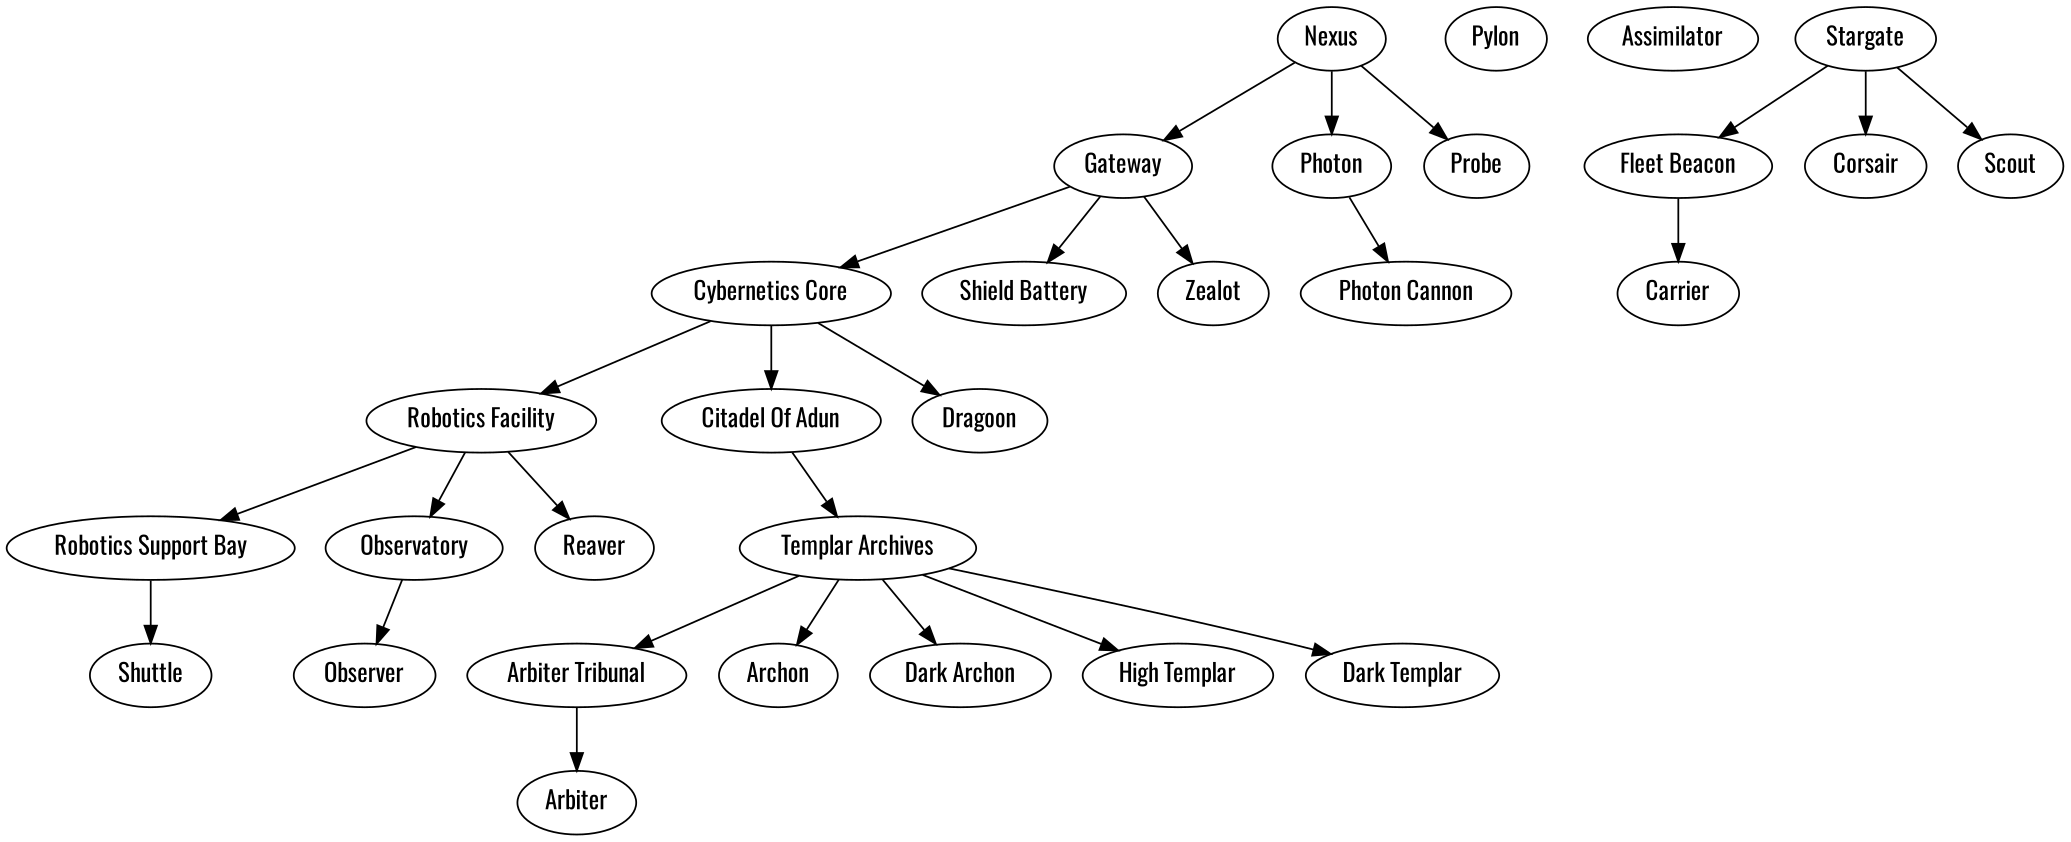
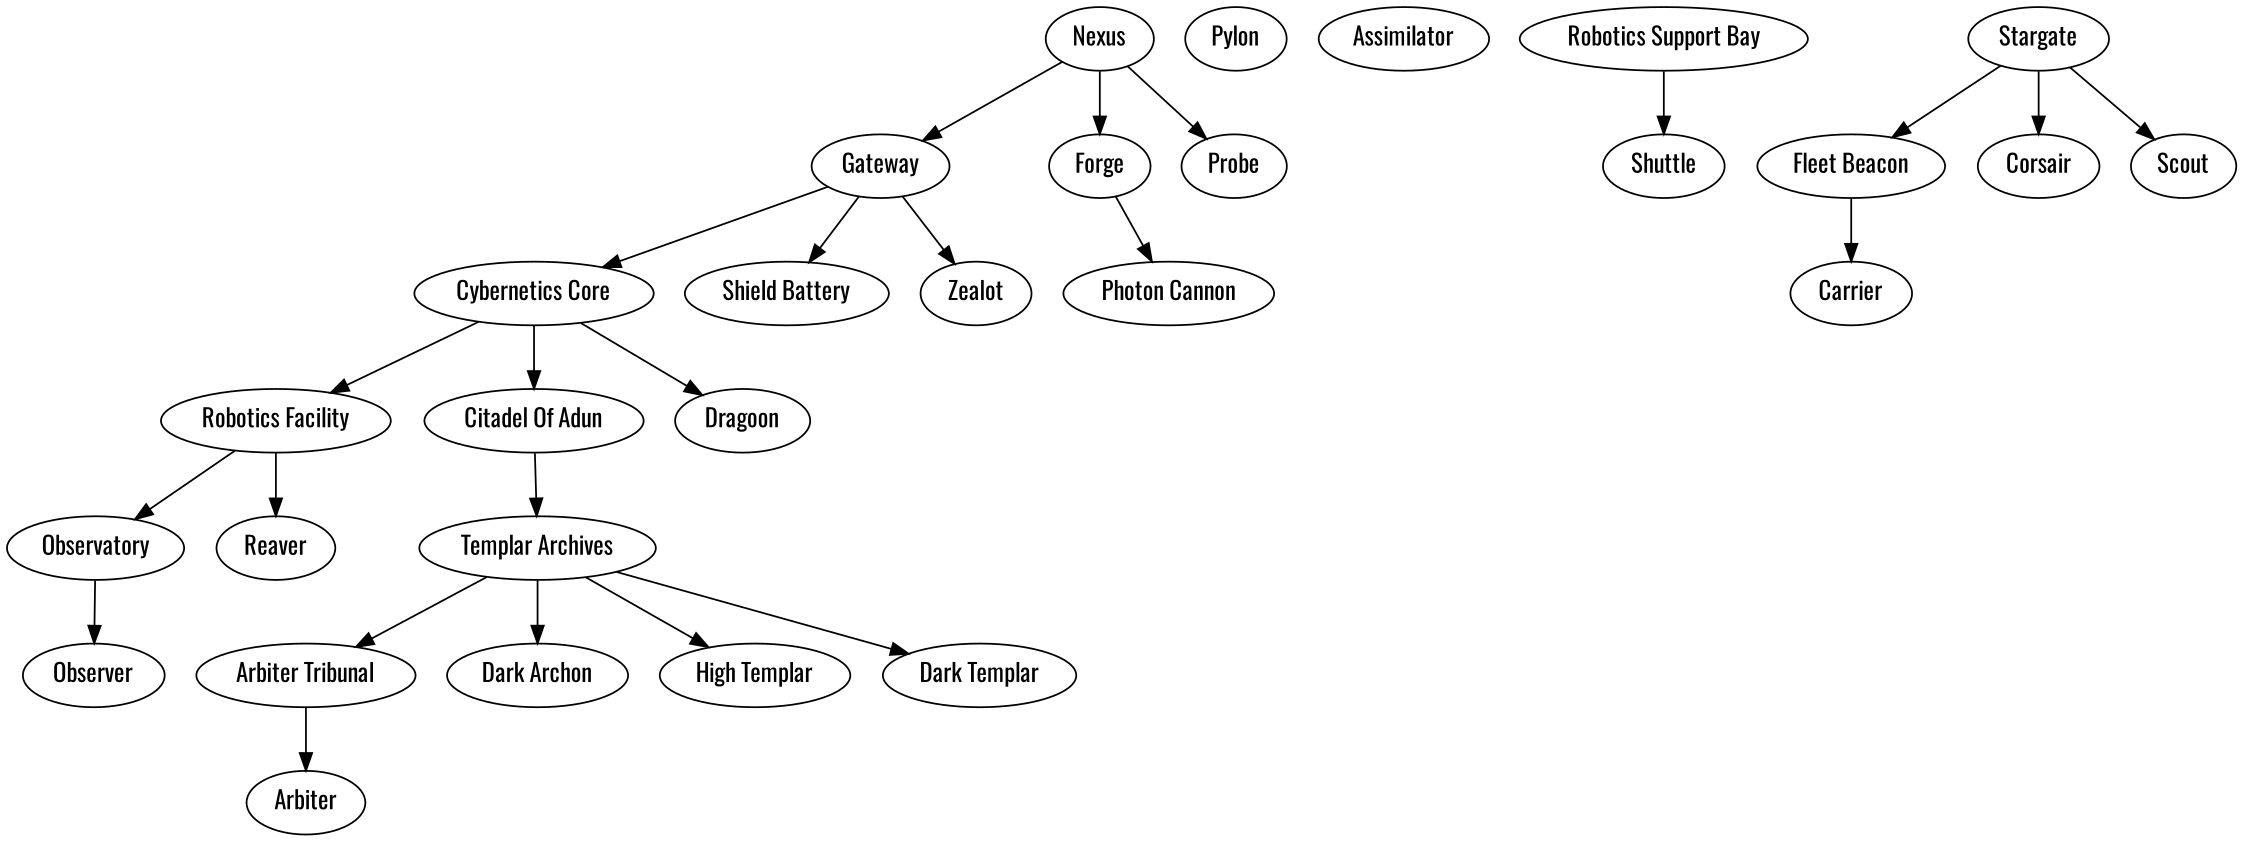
node "Photon": label "Photon" -> "Forge"
edge "Robotics Facility" -> "Robotics Support Bay": removed
node "Archon": removed
